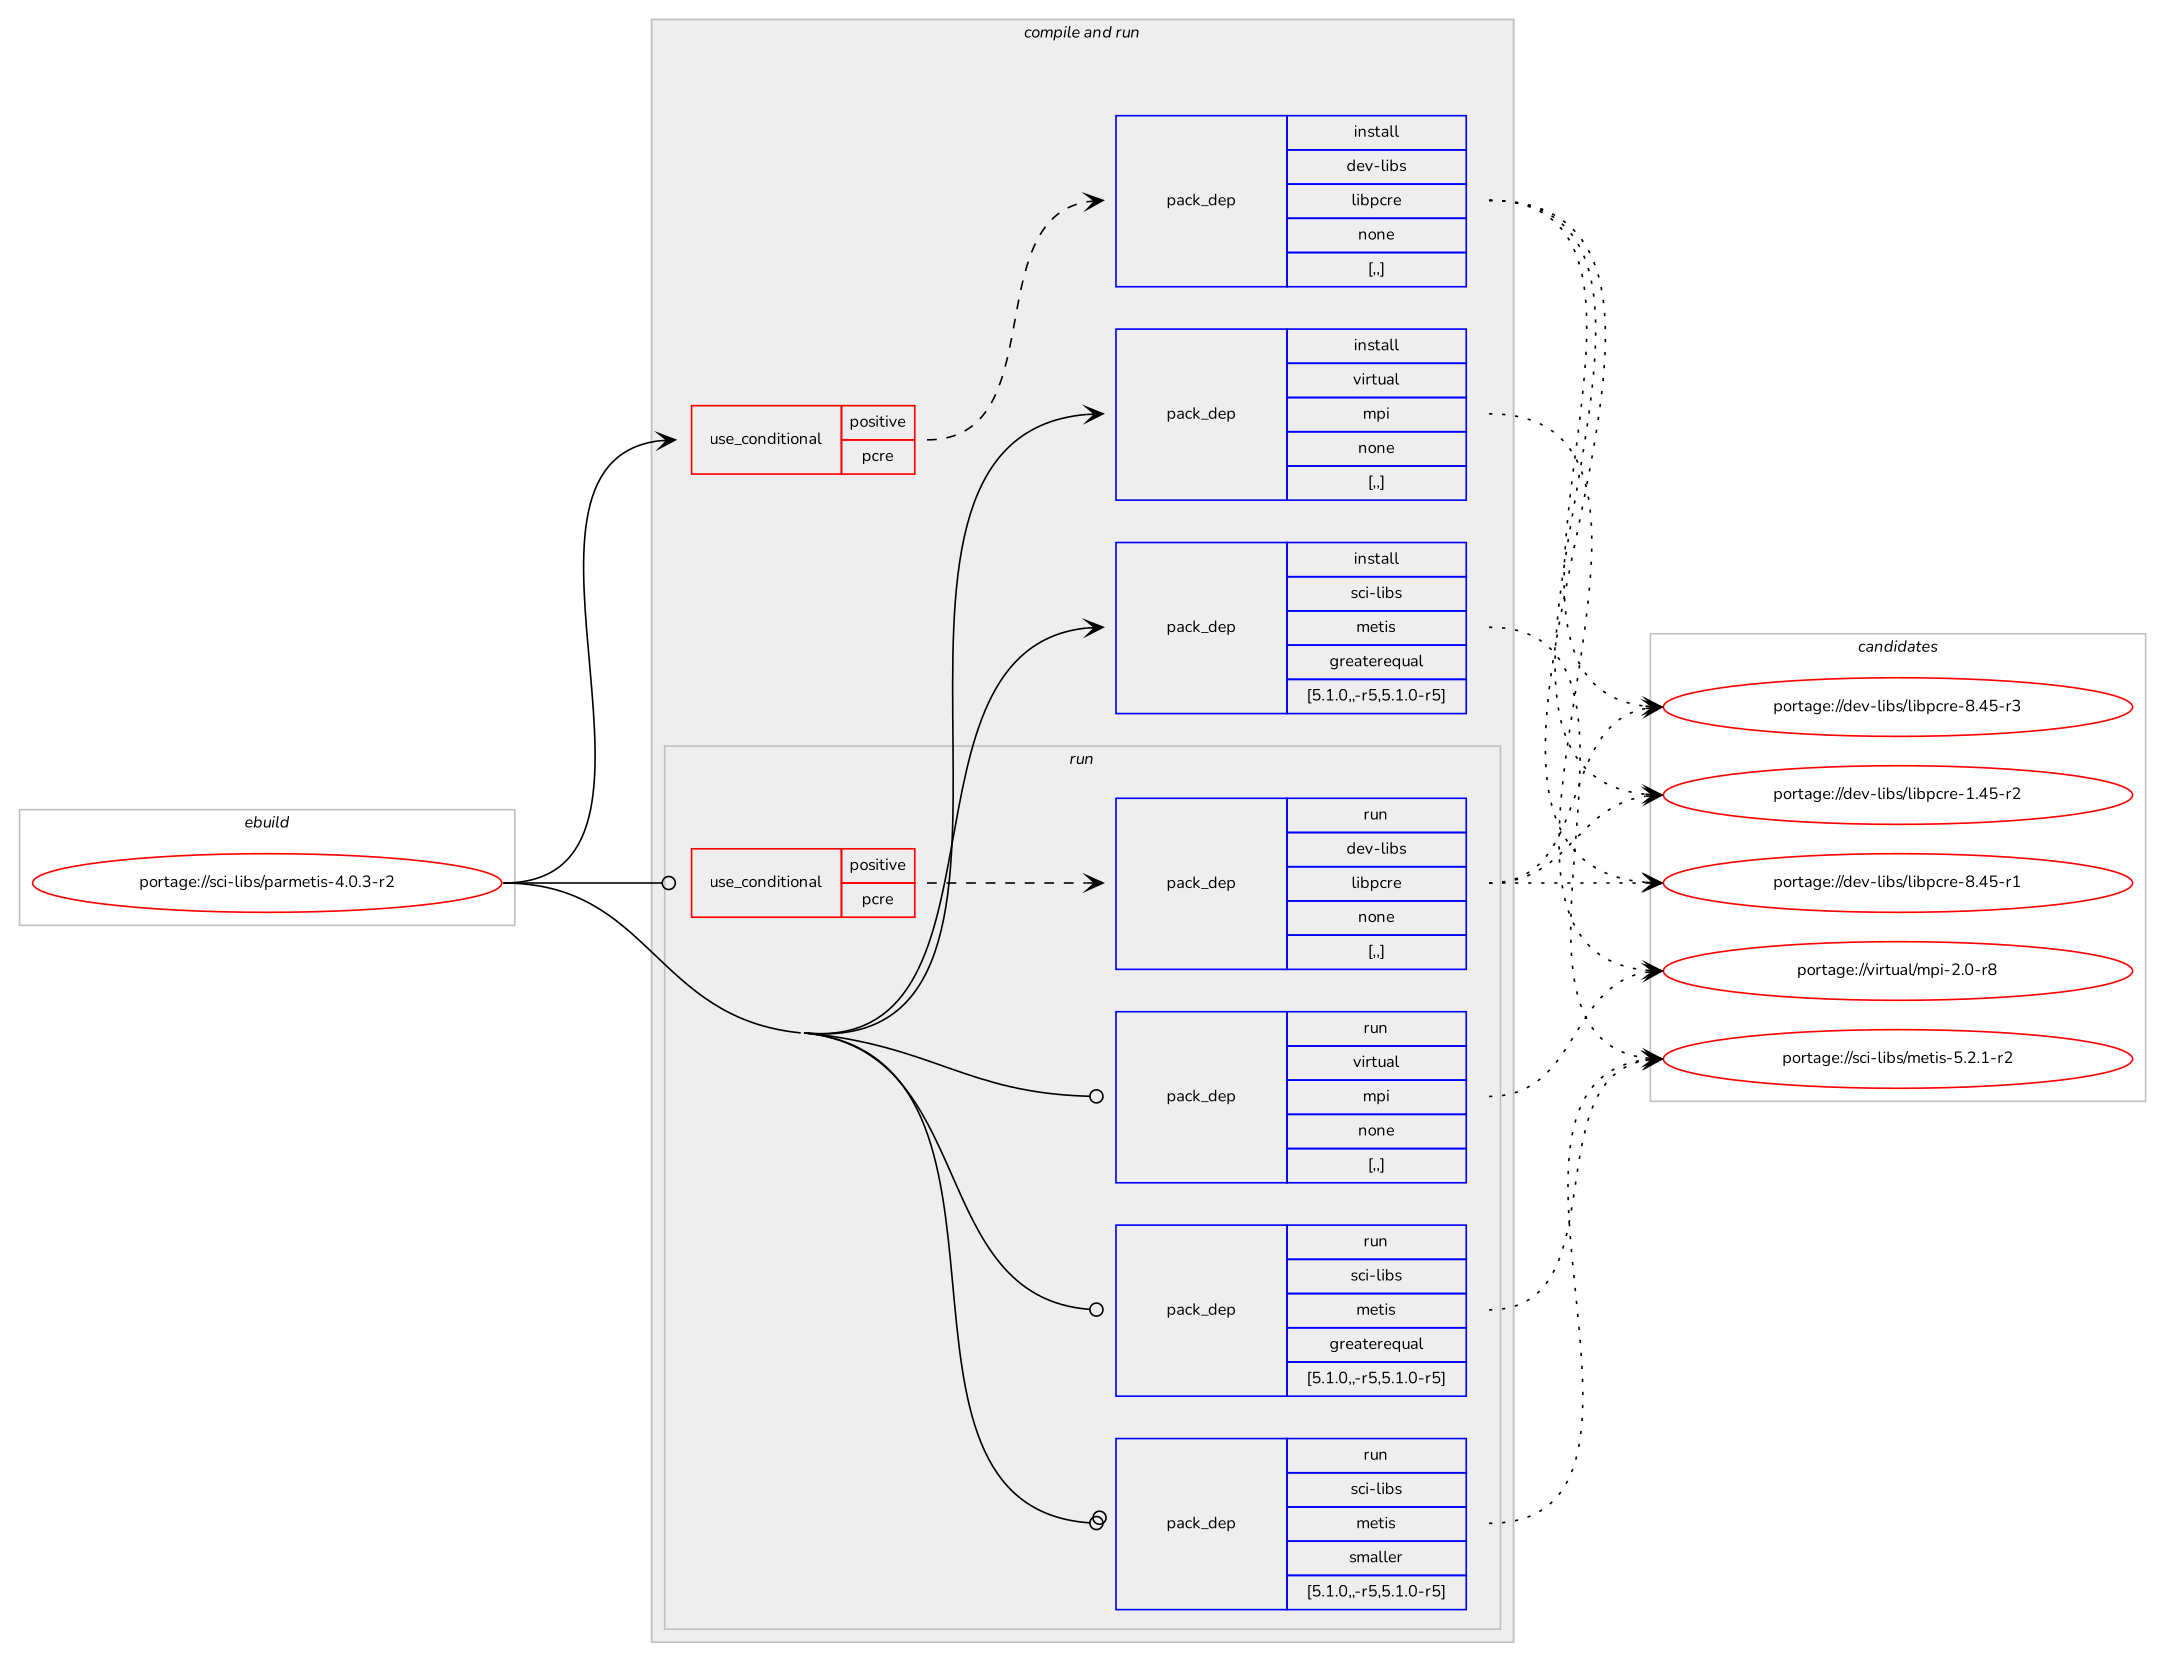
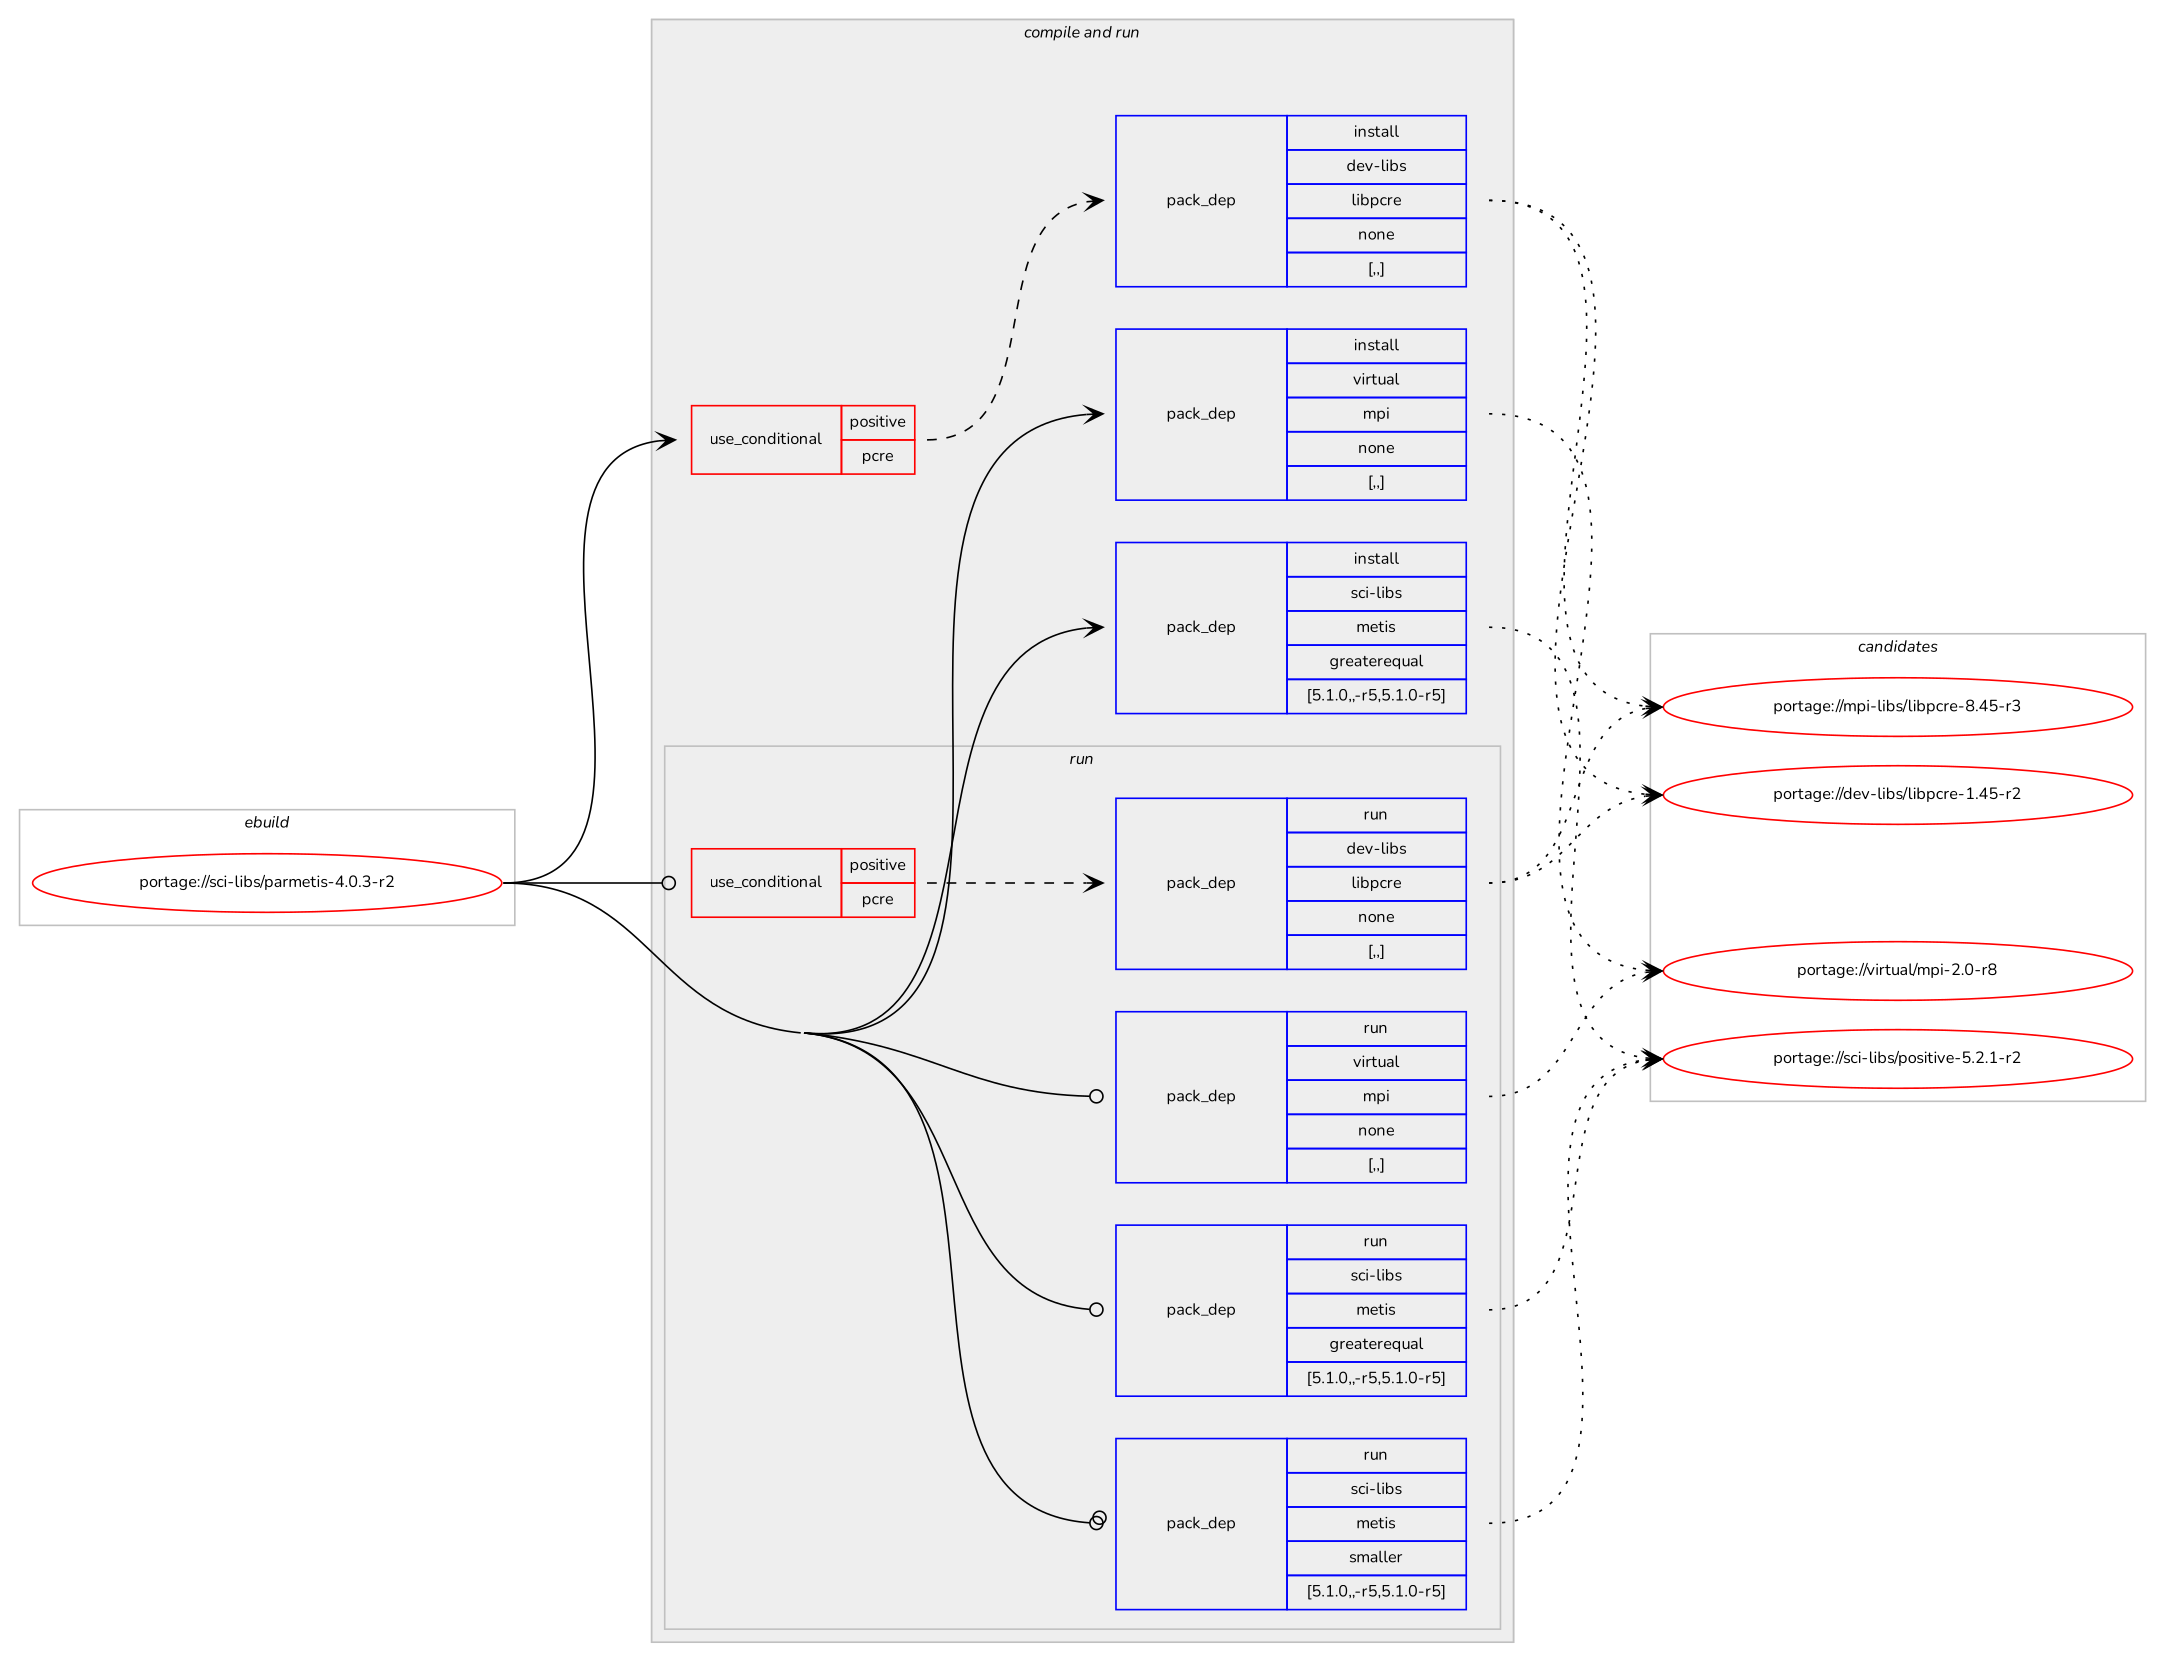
node "portage://dev-libs/libpcre-8.45-r3": label "portage://dev-libs/libpcre-8.45-r3" -> "portage://mpi-libs/libpcre-8.45-r3"
node "portage://dev-libs/libpcre-8.45-r1": removed
node "portage://sci-libs/metis-5.2.1-r2": label "portage://sci-libs/metis-5.2.1-r2" -> "portage://sci-libs/positive-5.2.1-r2"
